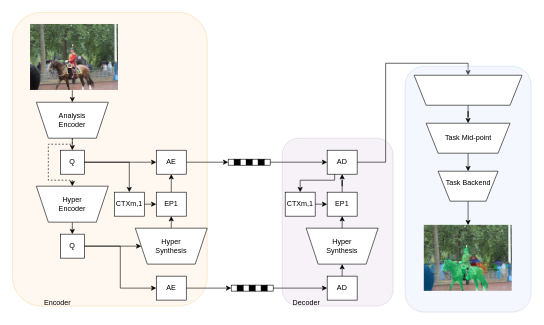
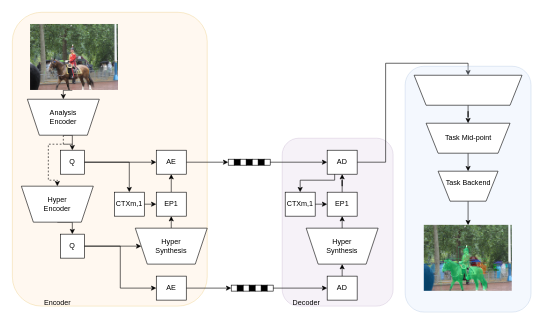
node "Analysis Encoder": moved (72, 120) -> (63, 117)
node "Hyper Encoder": moved (72, 204) -> (57, 204)
